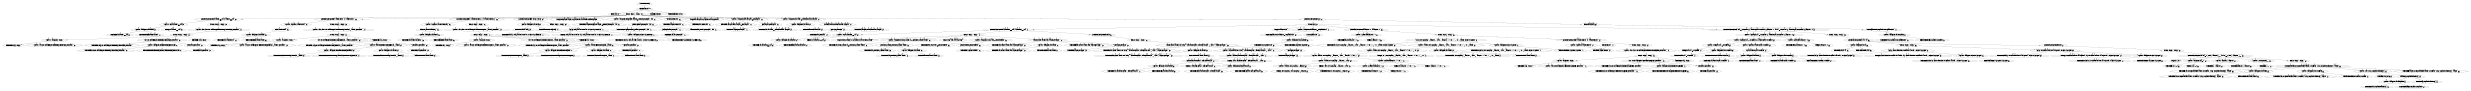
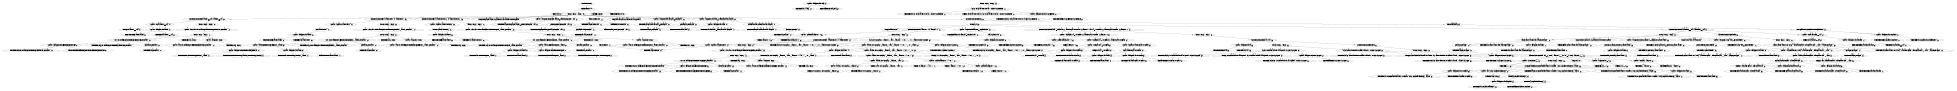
node "(CONTROL_STRUCTURE,if (verify),if (verify))": removed
